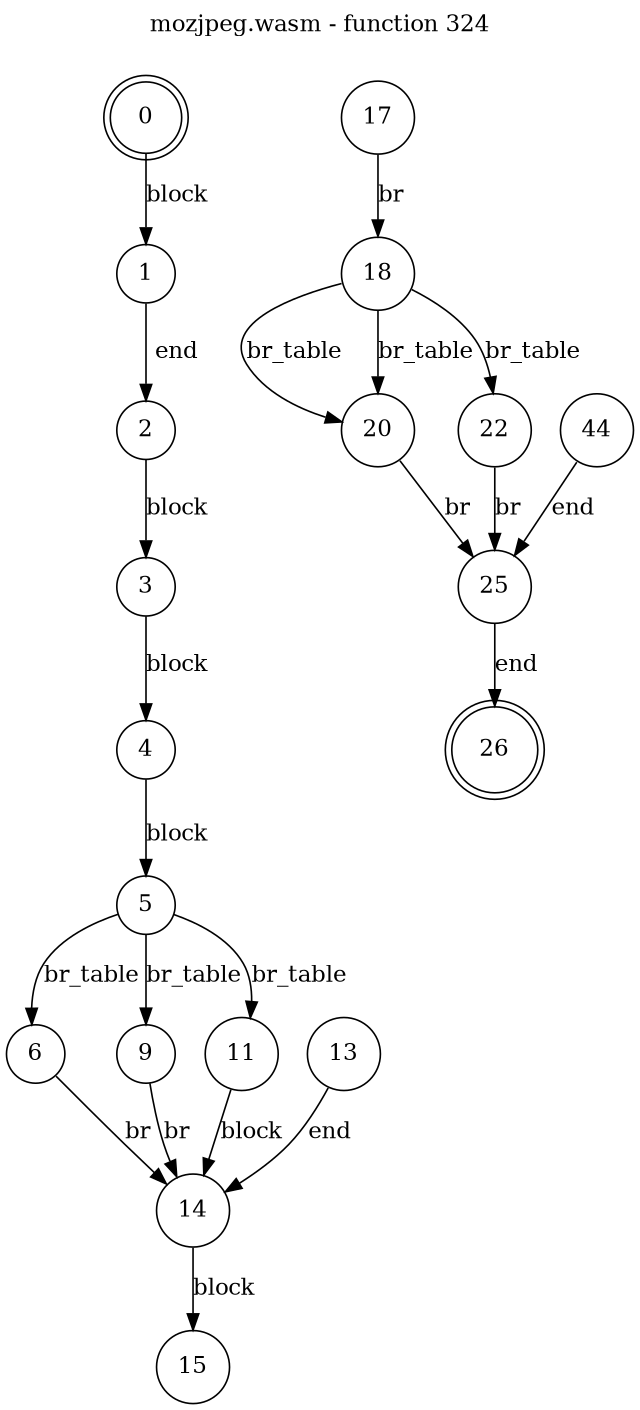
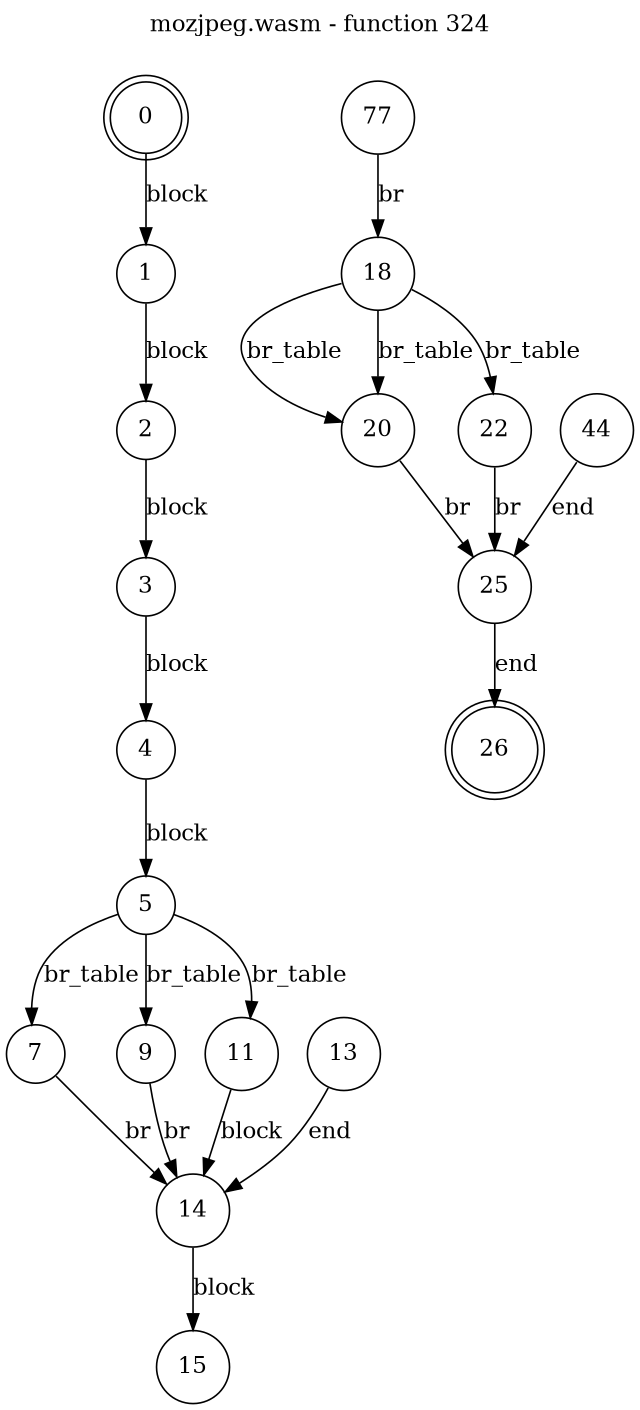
node "17": label "17" -> "77"
edge "1" -> "2": label "end" -> "block"
node "6": label "6" -> "7"
